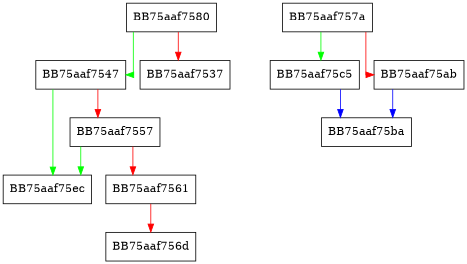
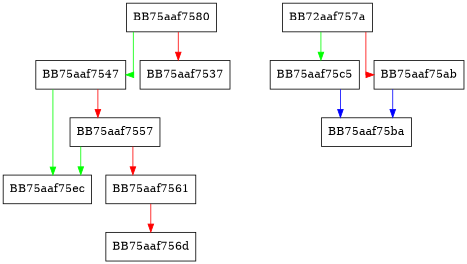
node "BB75aaf757a": label "BB75aaf757a" -> "BB72aaf757a"
